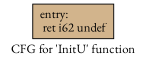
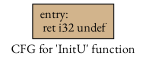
node "entry:": text "ret i62 undef" -> "ret i32 undef"
